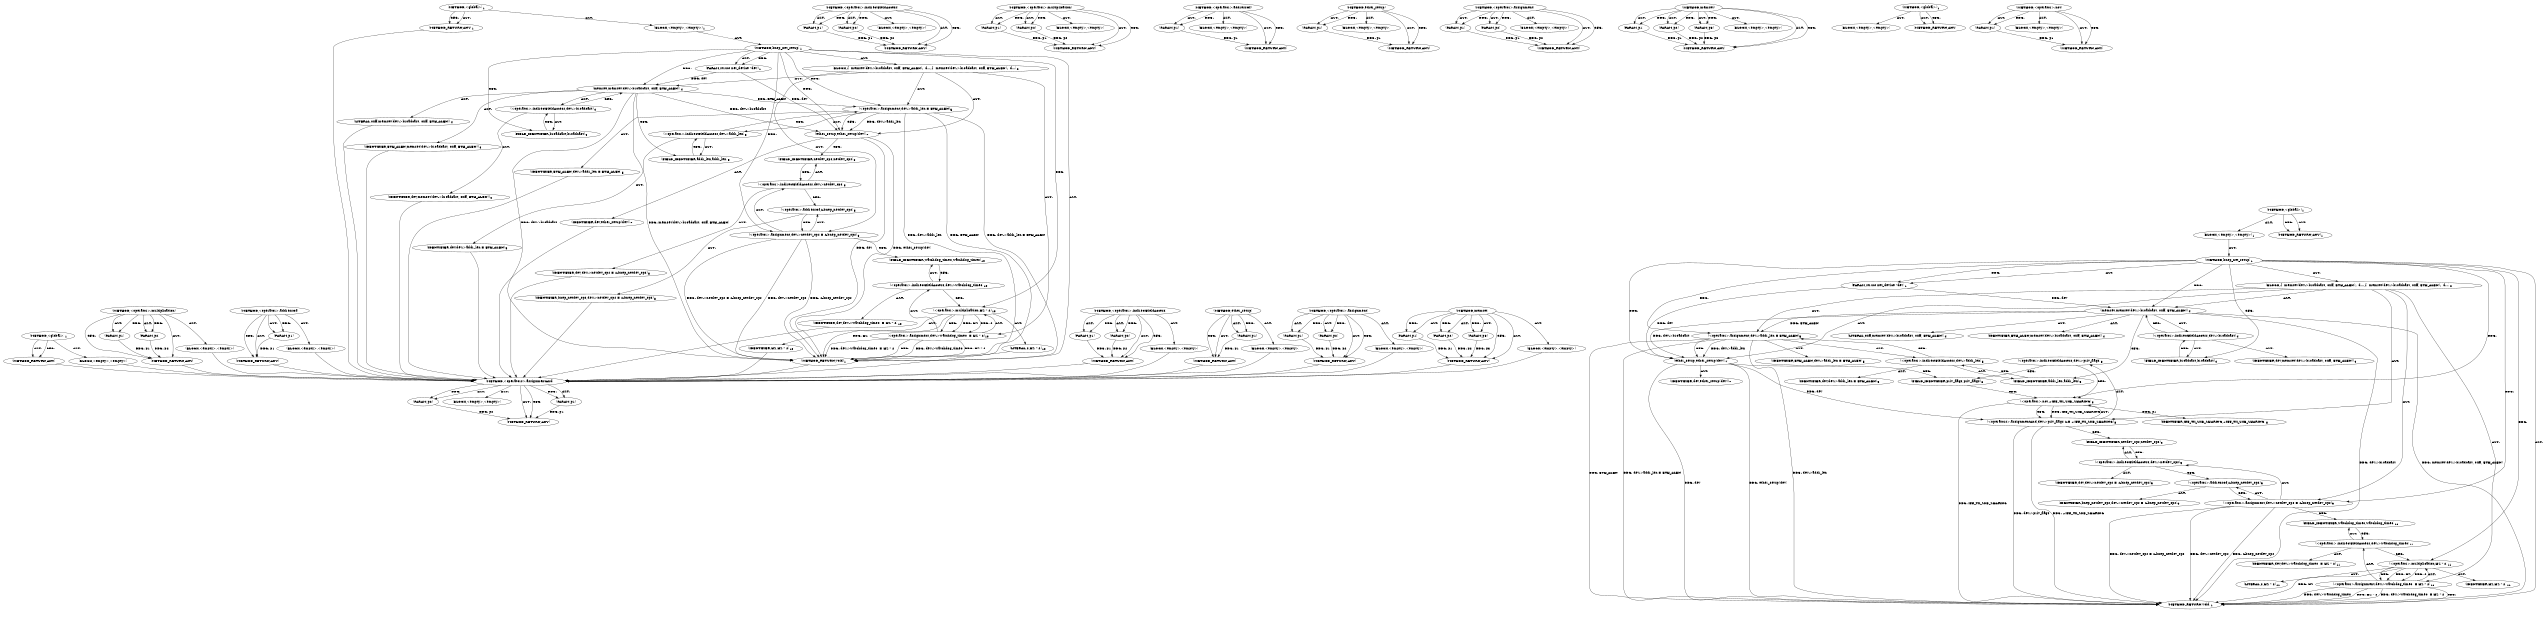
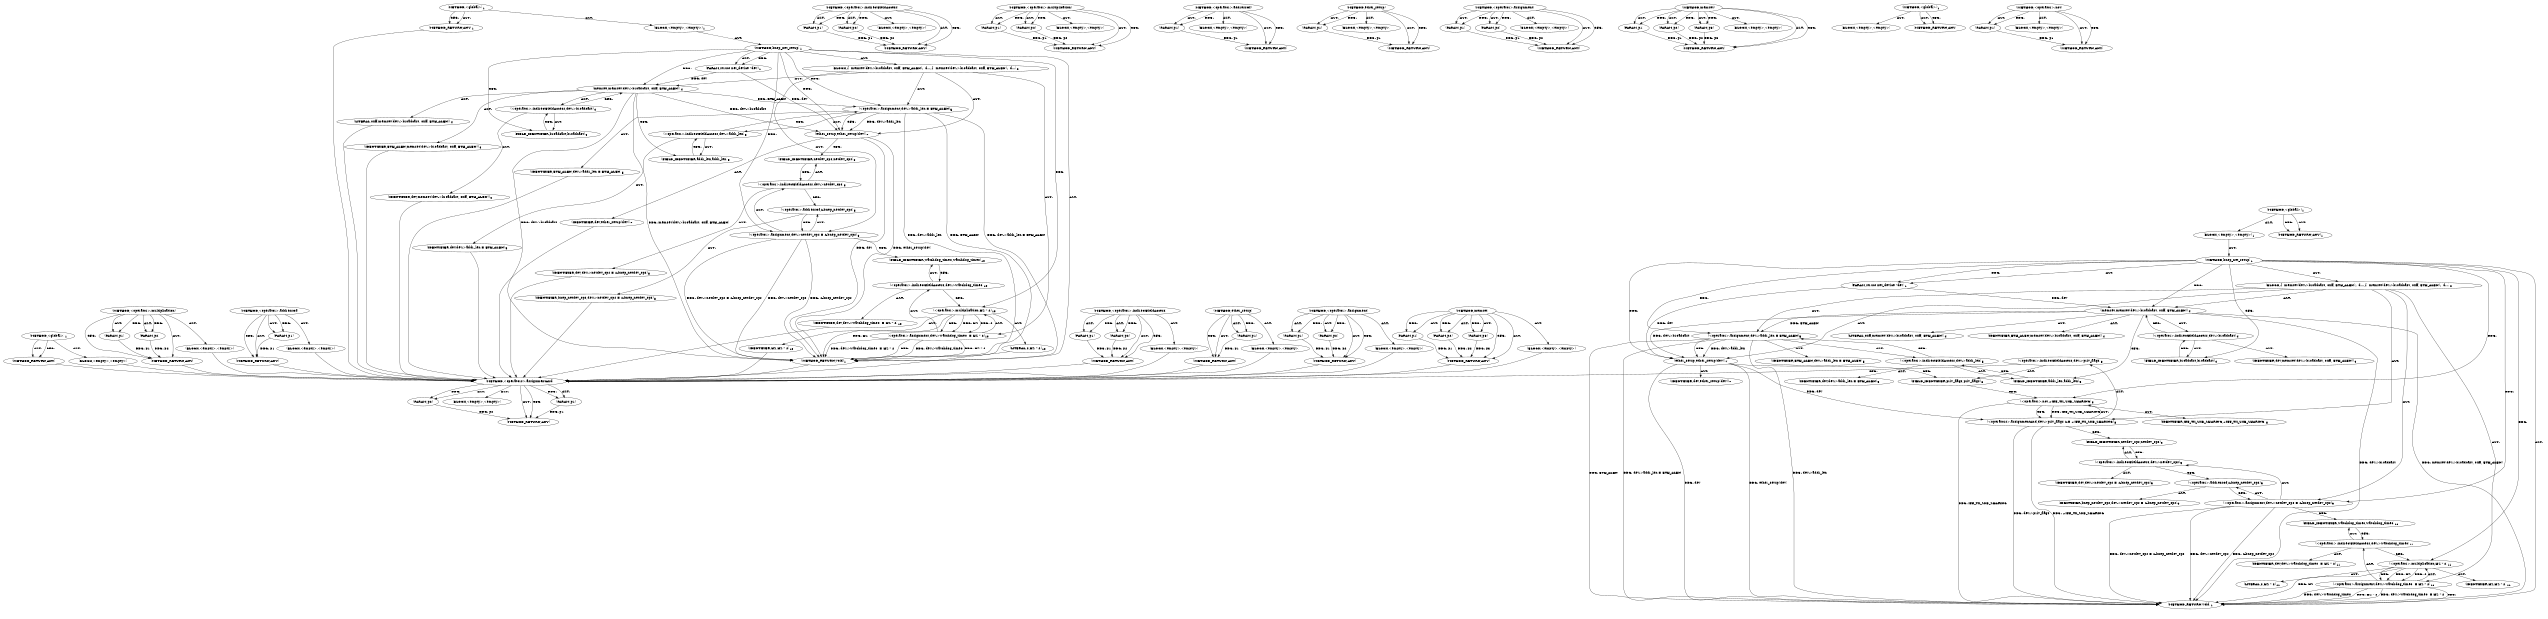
edge "(<operator>.indirectFieldAccess,dev->priv_flags)" -> "(FIELD_IDENTIFIER,priv_flags,priv_flags)": label "CFG: " -> "AST: "
edge "(<operator>.indirectFieldAccess,dev->priv_flags)" -> "(<operator>.not,~IFF_TX_SKB_SHARING)": now "(<operator>.indirectFieldAccess,dev->priv_flags)" -> "(METHOD,<operators>.assignmentAnd)"
edge "(<operator>.not,~IFF_TX_SKB_SHARING)" -> "(IDENTIFIER,IFF_TX_SKB_SHARING,~IFF_TX_SKB_SHARING)": label "DDG: p1" -> "AST: "
